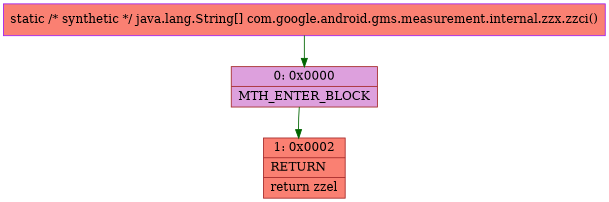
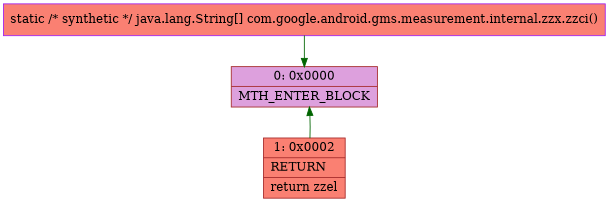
edge "0: 0x0000" -> "1: 0x0002": reversed
